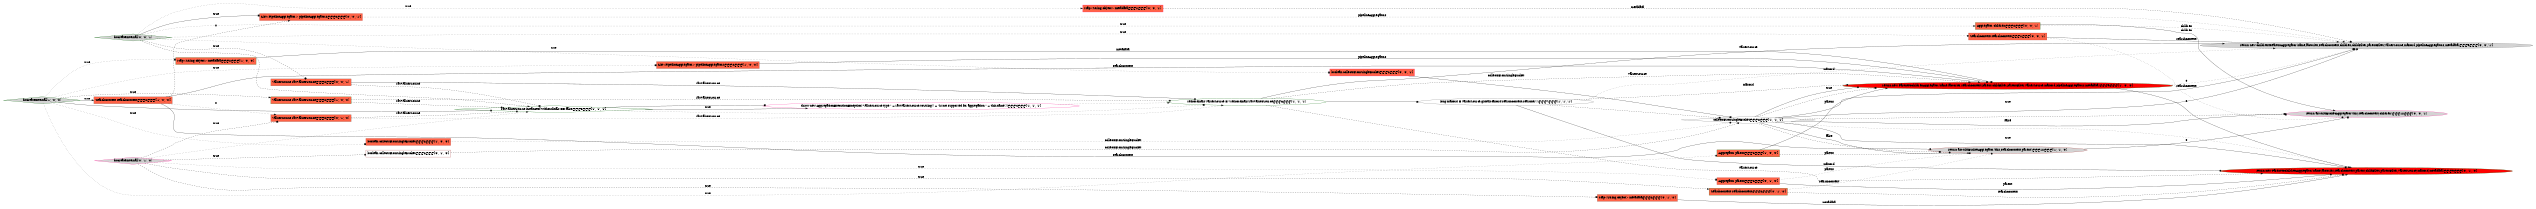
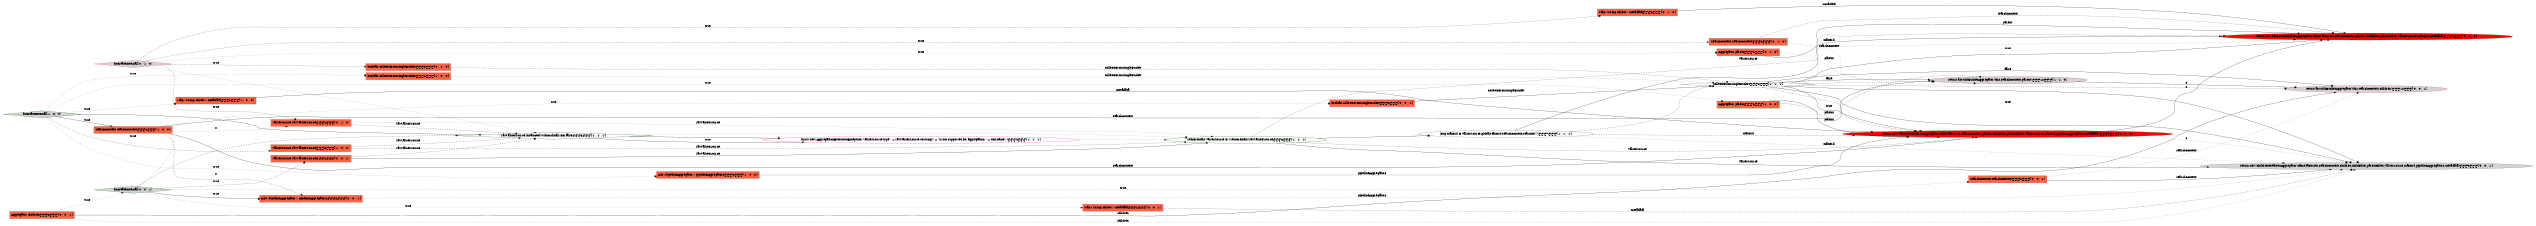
edge "doCreateInternal['0', '0', '1']" -> "Aggregator children@@@2@@@['0', '0', '1']": reversed
node "boolean collectsFromSingleBucket@@@2@@@['0', '1', '0']": fillcolor white -> tomato
